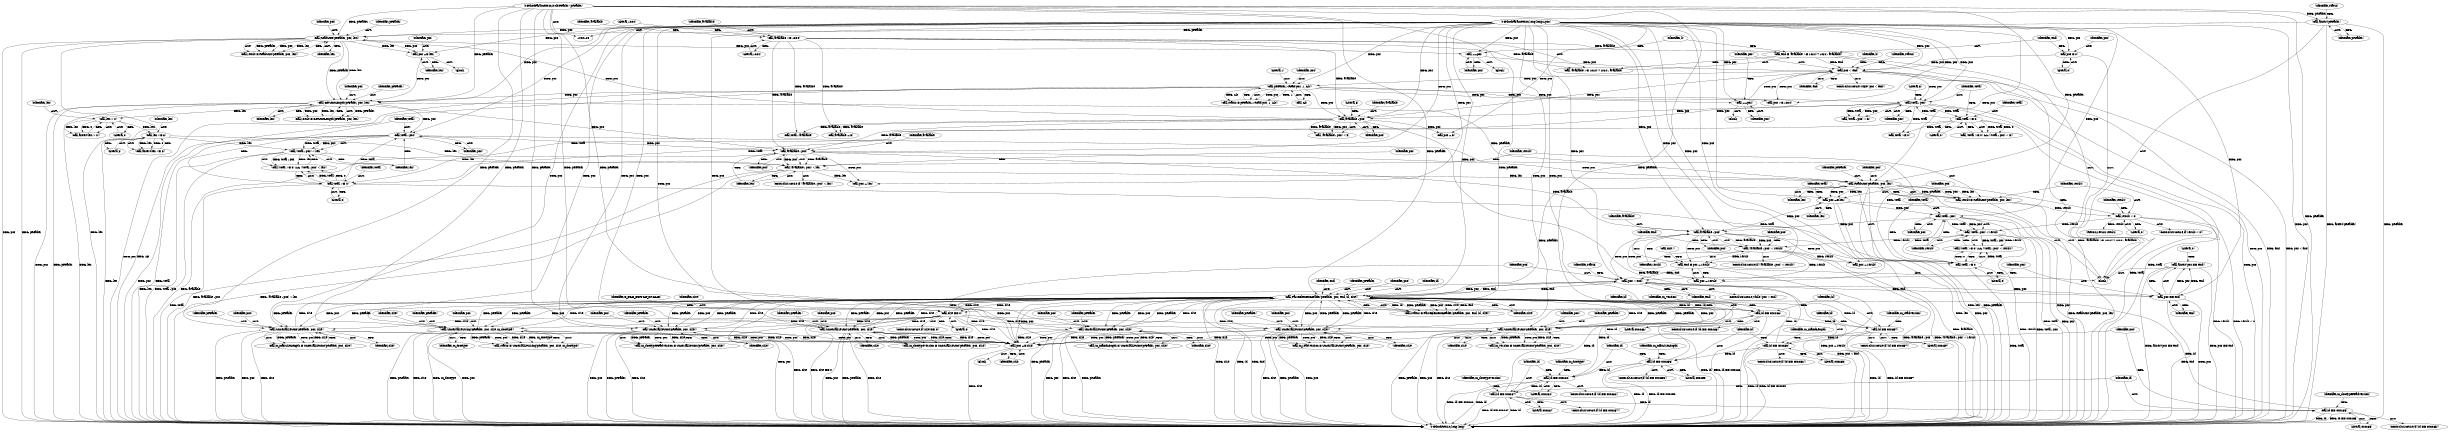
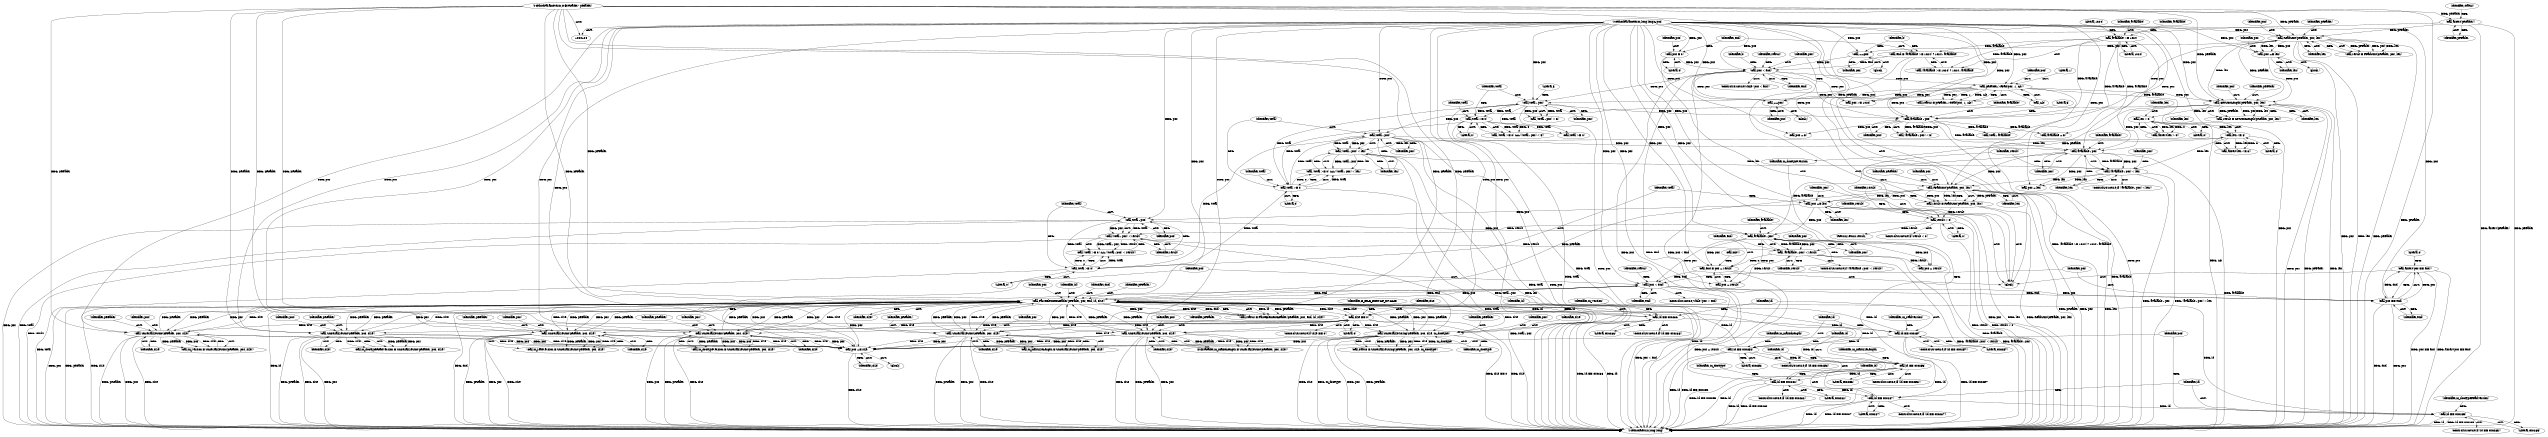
edge "(Call,(available - pos) < result)" -> "(Call,end = pos + result)": label "DDG: result" -> "DDG: 0"
node "(Call,m_maxIdLength = UnserializeUInt(pReader, pos, size))": label "(Call,m_maxIdLength = UnserializeUInt(pReader, pos, size))" -> "(IMkvReader,m_maxIdLength = UnserializeUInt(pReader, pos, size))"
edge "(Call,len <= 8)" -> "(MethodReturn,long long)": now "(Call,len <= 8)" -> "(Identifier,m_docTypeVersion)"
